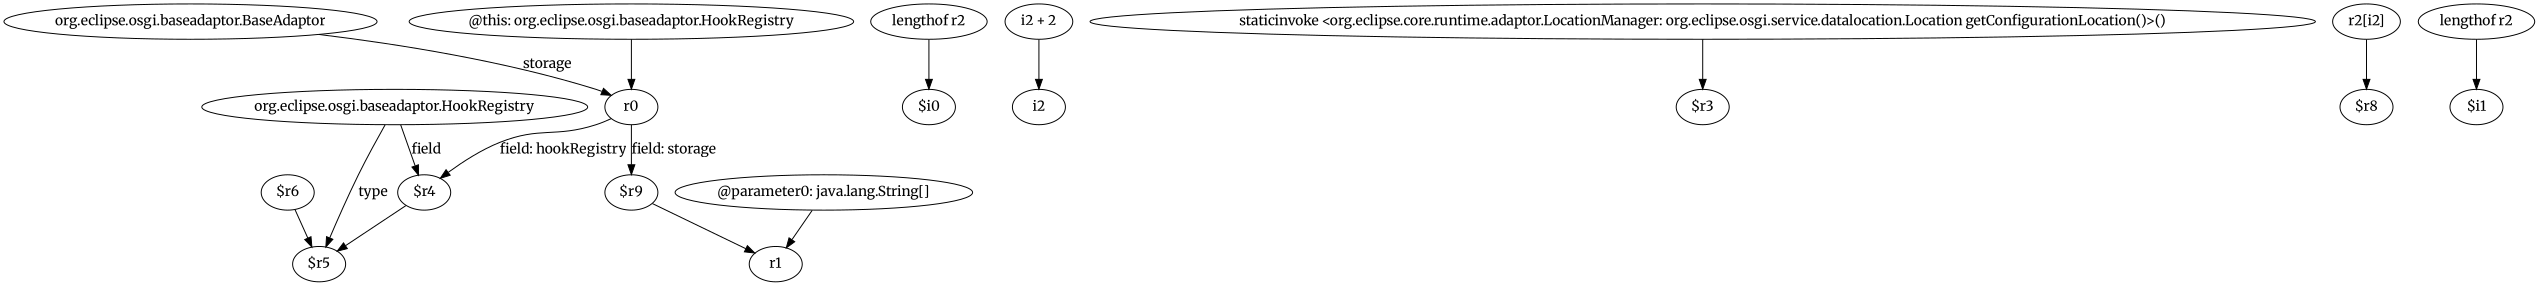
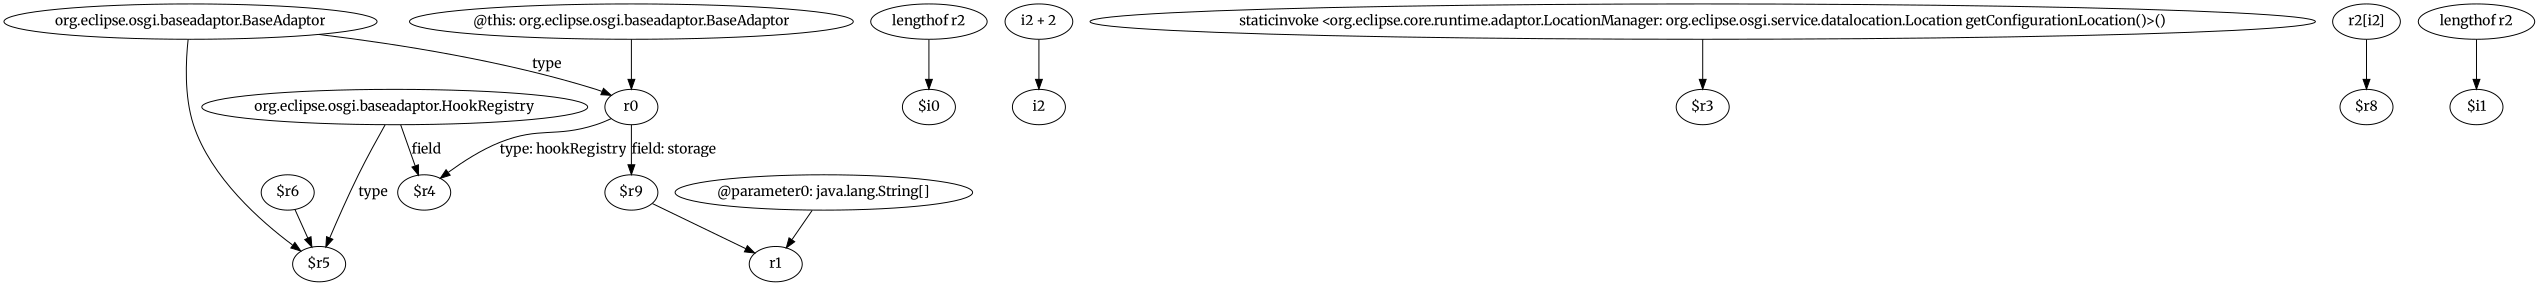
node "@this: org.eclipse.osgi.baseadaptor.HookRegistry": label "@this: org.eclipse.osgi.baseadaptor.HookRegistry" -> "@this: org.eclipse.osgi.baseadaptor.BaseAdaptor"
edge "org.eclipse.osgi.baseadaptor.BaseAdaptor" -> "r0": label "storage" -> "type"
edge "r0" -> "$r4": label "field: hookRegistry" -> "type: hookRegistry"
edge "$r4" -> "$r5": now "org.eclipse.osgi.baseadaptor.BaseAdaptor" -> "$r5"
